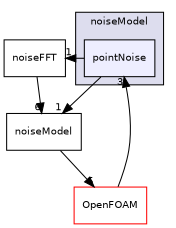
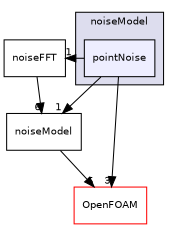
edge "OpenFOAM" -> "pointNoise": reversed
